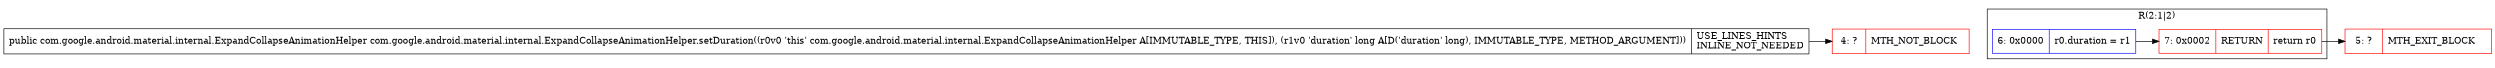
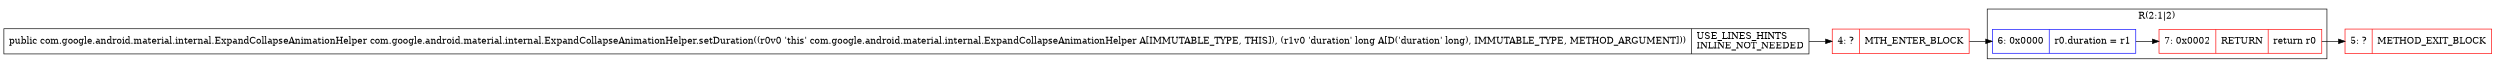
node "4: ?": text "MTH_NOT_BLOCK" -> "MTH_ENTER_BLOCK"
edge "4: ?" -> "6: 0x0000": added
node "5: ?": text "MTH_EXIT_BLOCK" -> "METHOD_EXIT_BLOCK"
